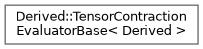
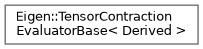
node "Derived::TensorContraction EvaluatorBase< Derived >": label "Derived::TensorContraction EvaluatorBase< Derived >" -> "Eigen::TensorContraction EvaluatorBase< Derived >"
